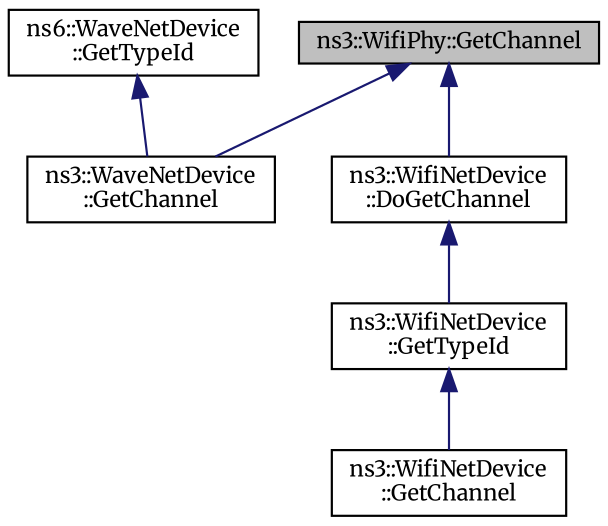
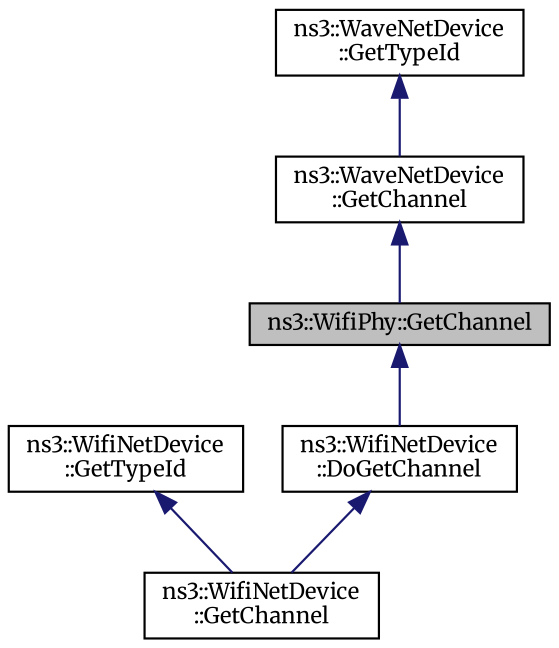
node "ns6::WaveNetDevice ::GetTypeId": label "ns6::WaveNetDevice ::GetTypeId" -> "ns3::WaveNetDevice ::GetTypeId"
edge "ns3::WaveNetDevice ::GetChannel" -> "ns3::WifiPhy::GetChannel": reversed
edge "ns3::WifiNetDevice ::GetTypeId" -> "ns3::WifiNetDevice ::DoGetChannel": now "ns3::WifiNetDevice ::GetChannel" -> "ns3::WifiNetDevice ::DoGetChannel"
